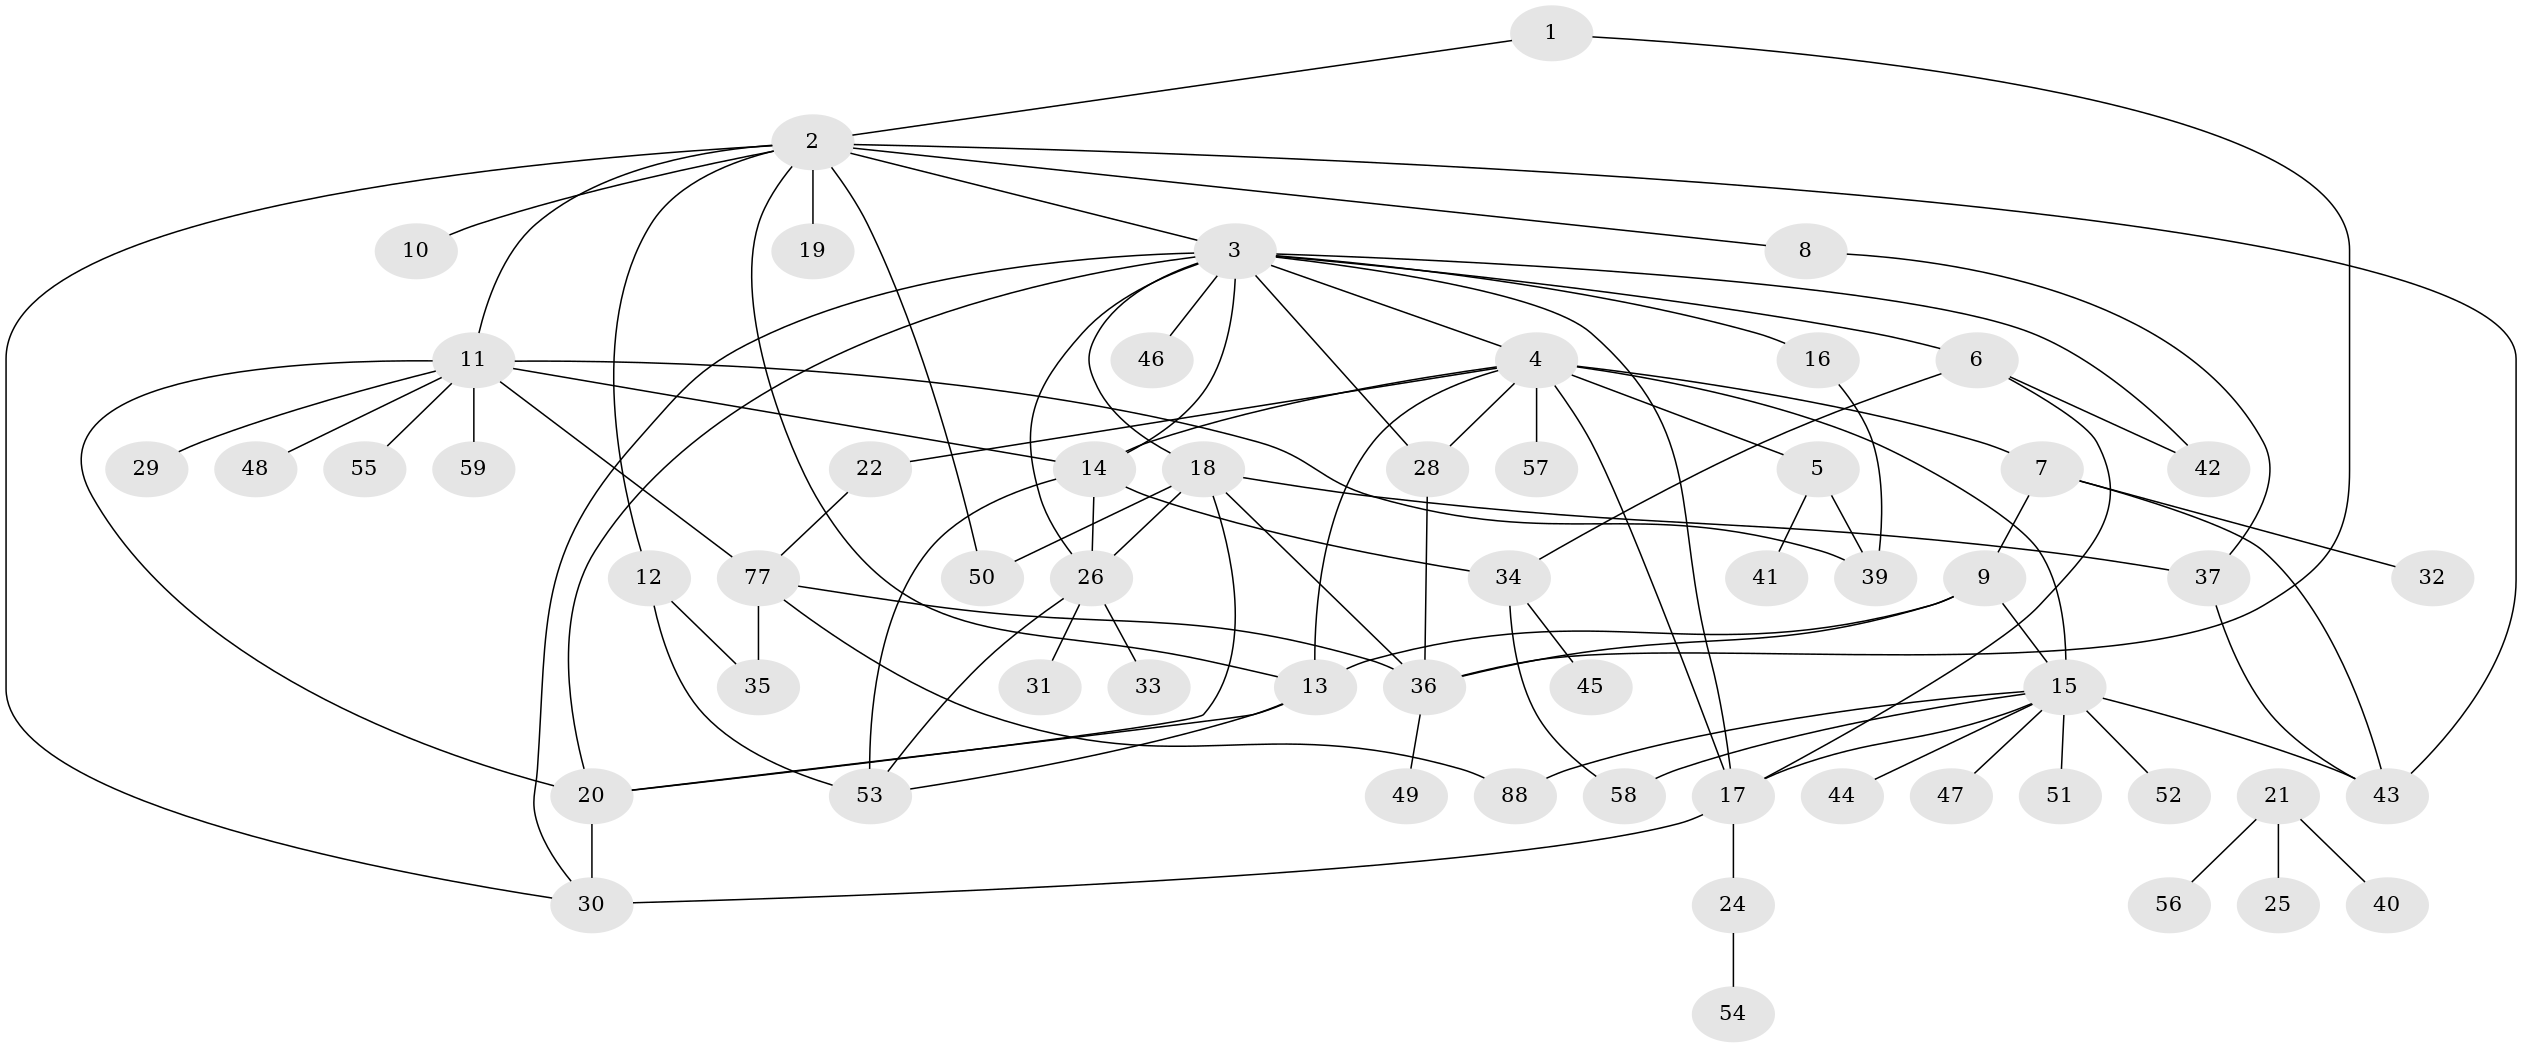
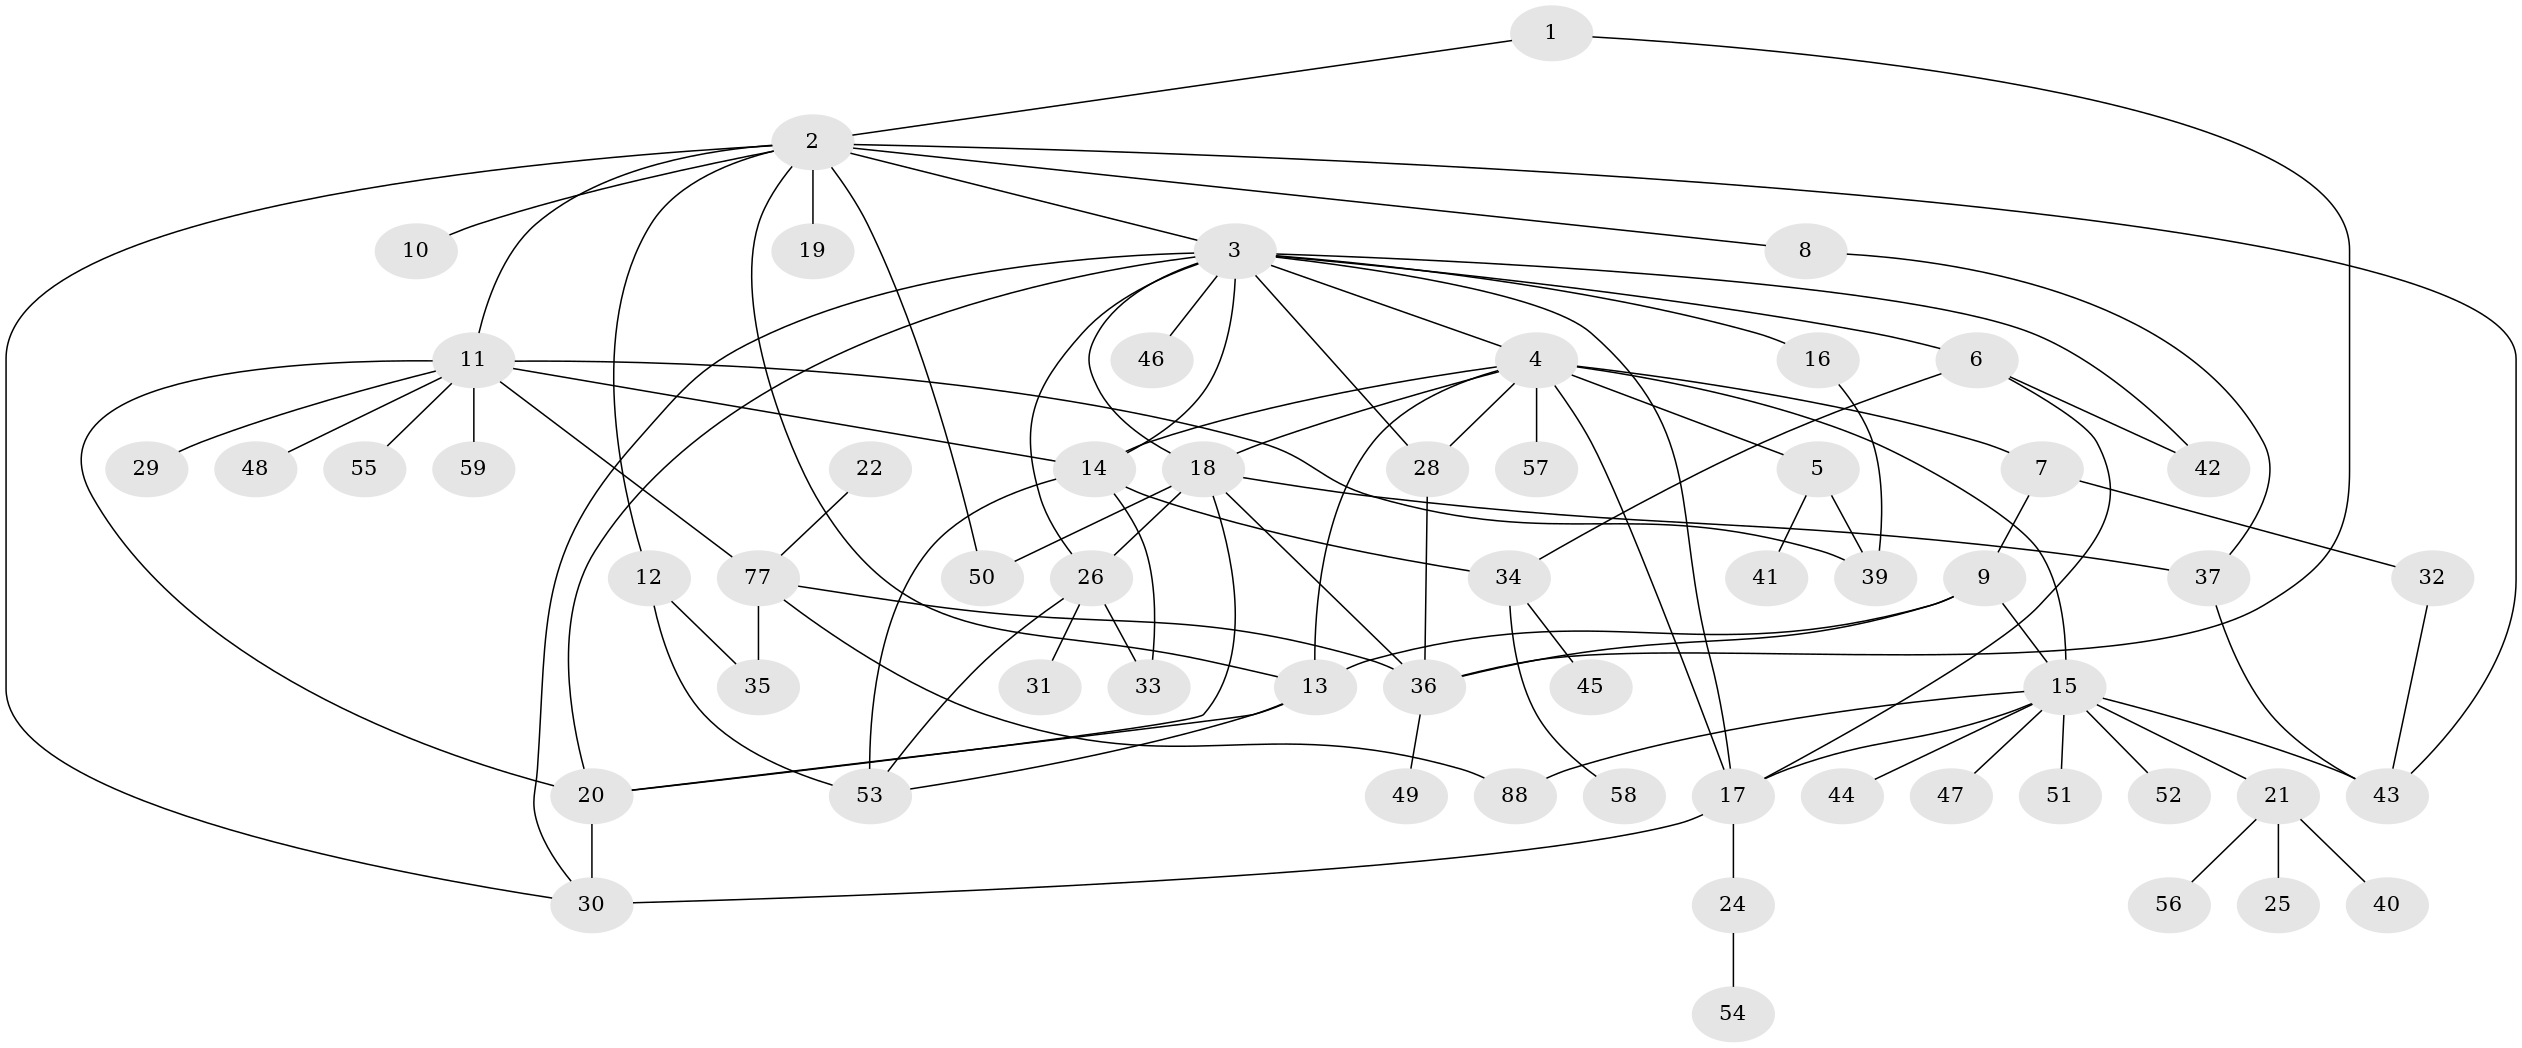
edge "4" -- "22": now "4" -- "18"
edge "14" -- "26": now "14" -- "33"
edge "7" -- "43": now "32" -- "43"
edge "15" -- "58": now "15" -- "21"
